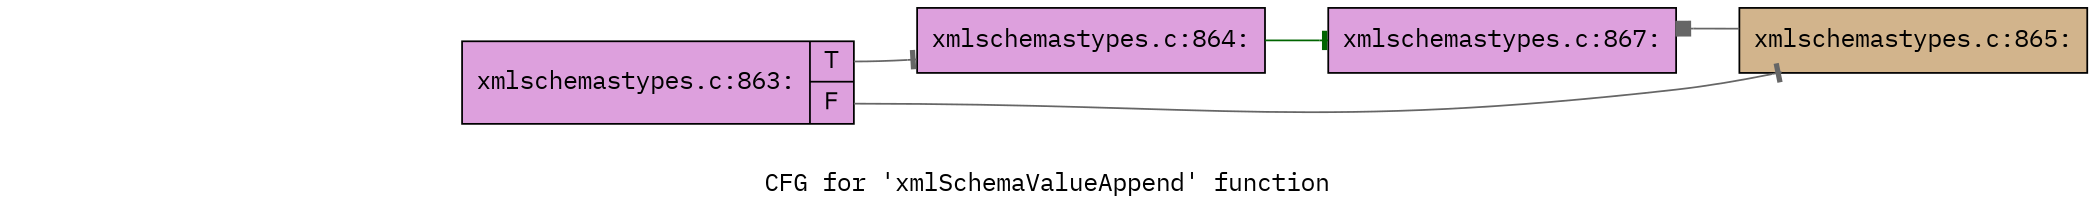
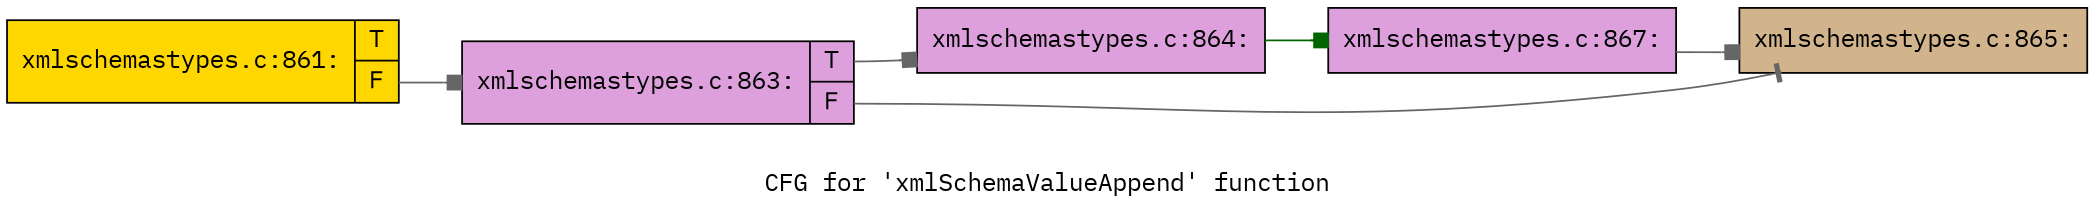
edge "xmlschemastypes.c:865:" -> "xmlschemastypes.c:867:": reversed
edge "xmlschemastypes.c:864:" -> "xmlschemastypes.c:867:": arrowhead tee -> box
node "xmlschemastypes.c:861:": added
edge "xmlschemastypes.c:863:" -> "xmlschemastypes.c:864:": arrowhead tee -> box
